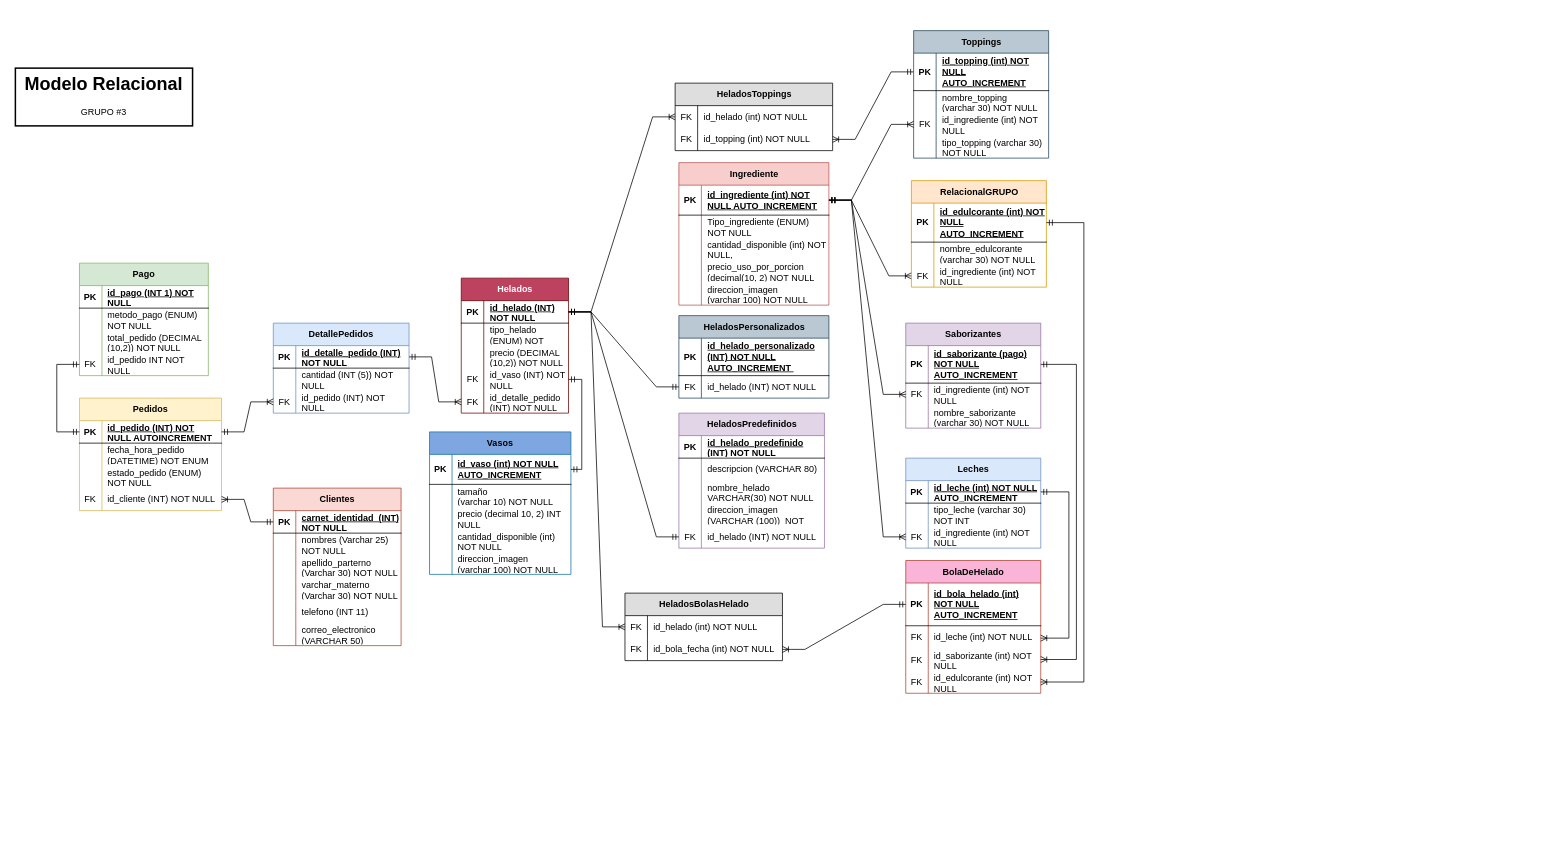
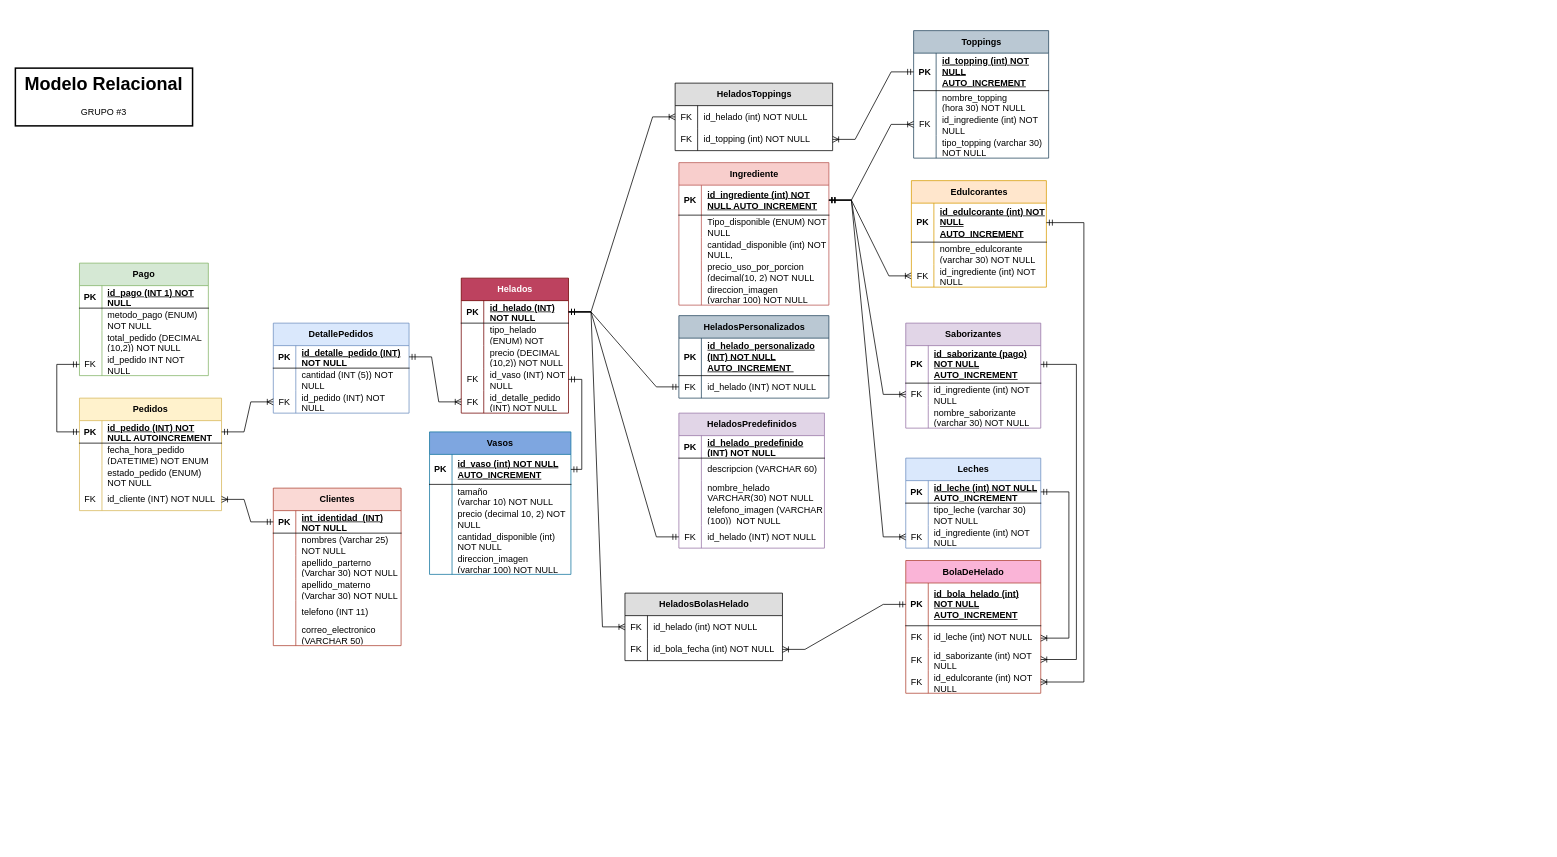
node "nombre_topping (varchar 30) NOT NULL": label "nombre_topping (varchar 30) NOT NULL" -> "nombre_topping (hora 30) NOT NULL"
node "RelacionalGRUPO": label "RelacionalGRUPO" -> "Edulcorantes"
node "Tipo_ingrediente (ENUM) NOT NULL": label "Tipo_ingrediente (ENUM) NOT NULL" -> "Tipo_disponible (ENUM) NOT NULL"
node "descripcion (VARCHAR 80)": label "descripcion (VARCHAR 80)" -> "descripcion (VARCHAR 60)"
node "direccion_imagen (VARCHAR (100)) NOT NULL": label "direccion_imagen (VARCHAR (100)) NOT NULL" -> "telefono_imagen (VARCHAR (100)) NOT NULL"
node "tipo_leche (varchar 30) NOT INT": label "tipo_leche (varchar 30) NOT INT" -> "tipo_leche (varchar 30) NOT NULL"
node "precio (decimal 10, 2) INT NULL": label "precio (decimal 10, 2) INT NULL" -> "precio (decimal 10, 2) NOT NULL"
node "carnet_identidad (INT) NOT NULL": label "carnet_identidad (INT) NOT NULL" -> "int_identidad (INT) NOT NULL"
node "varchar_materno (Varchar 30) NOT NULL": label "varchar_materno (Varchar 30) NOT NULL" -> "apellido_materno (Varchar 30) NOT NULL"
